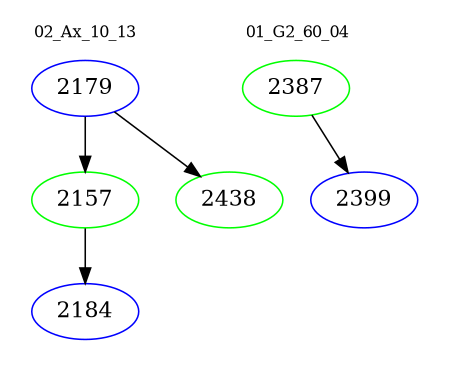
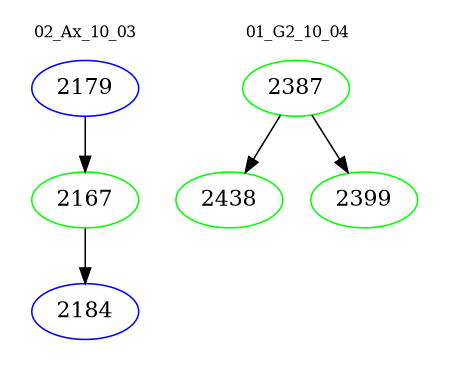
cluster "02_Ax_10_13": label "02_Ax_10_13" -> "02_Ax_10_03"
cluster "01_G2_60_04": label "01_G2_60_04" -> "01_G2_10_04"
edge "2179" -> "2438": now "2387" -> "2438"
node "2157": label "2157" -> "2167"
node "2399": color blue -> green
